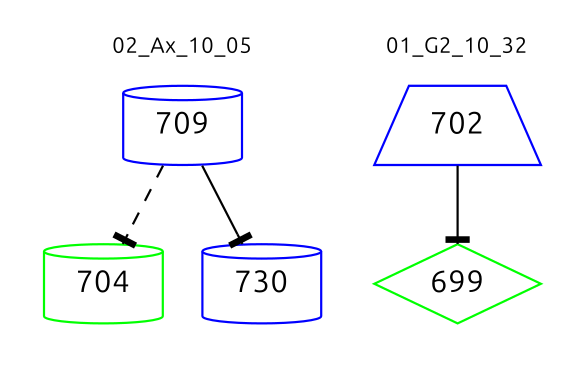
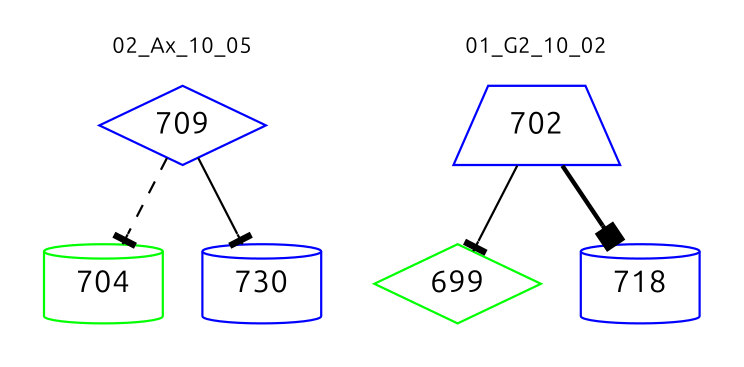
cluster "01_G2_10_32": label "01_G2_10_32" -> "01_G2_10_02"
node "709": shape cylinder -> diamond
node "718": added
